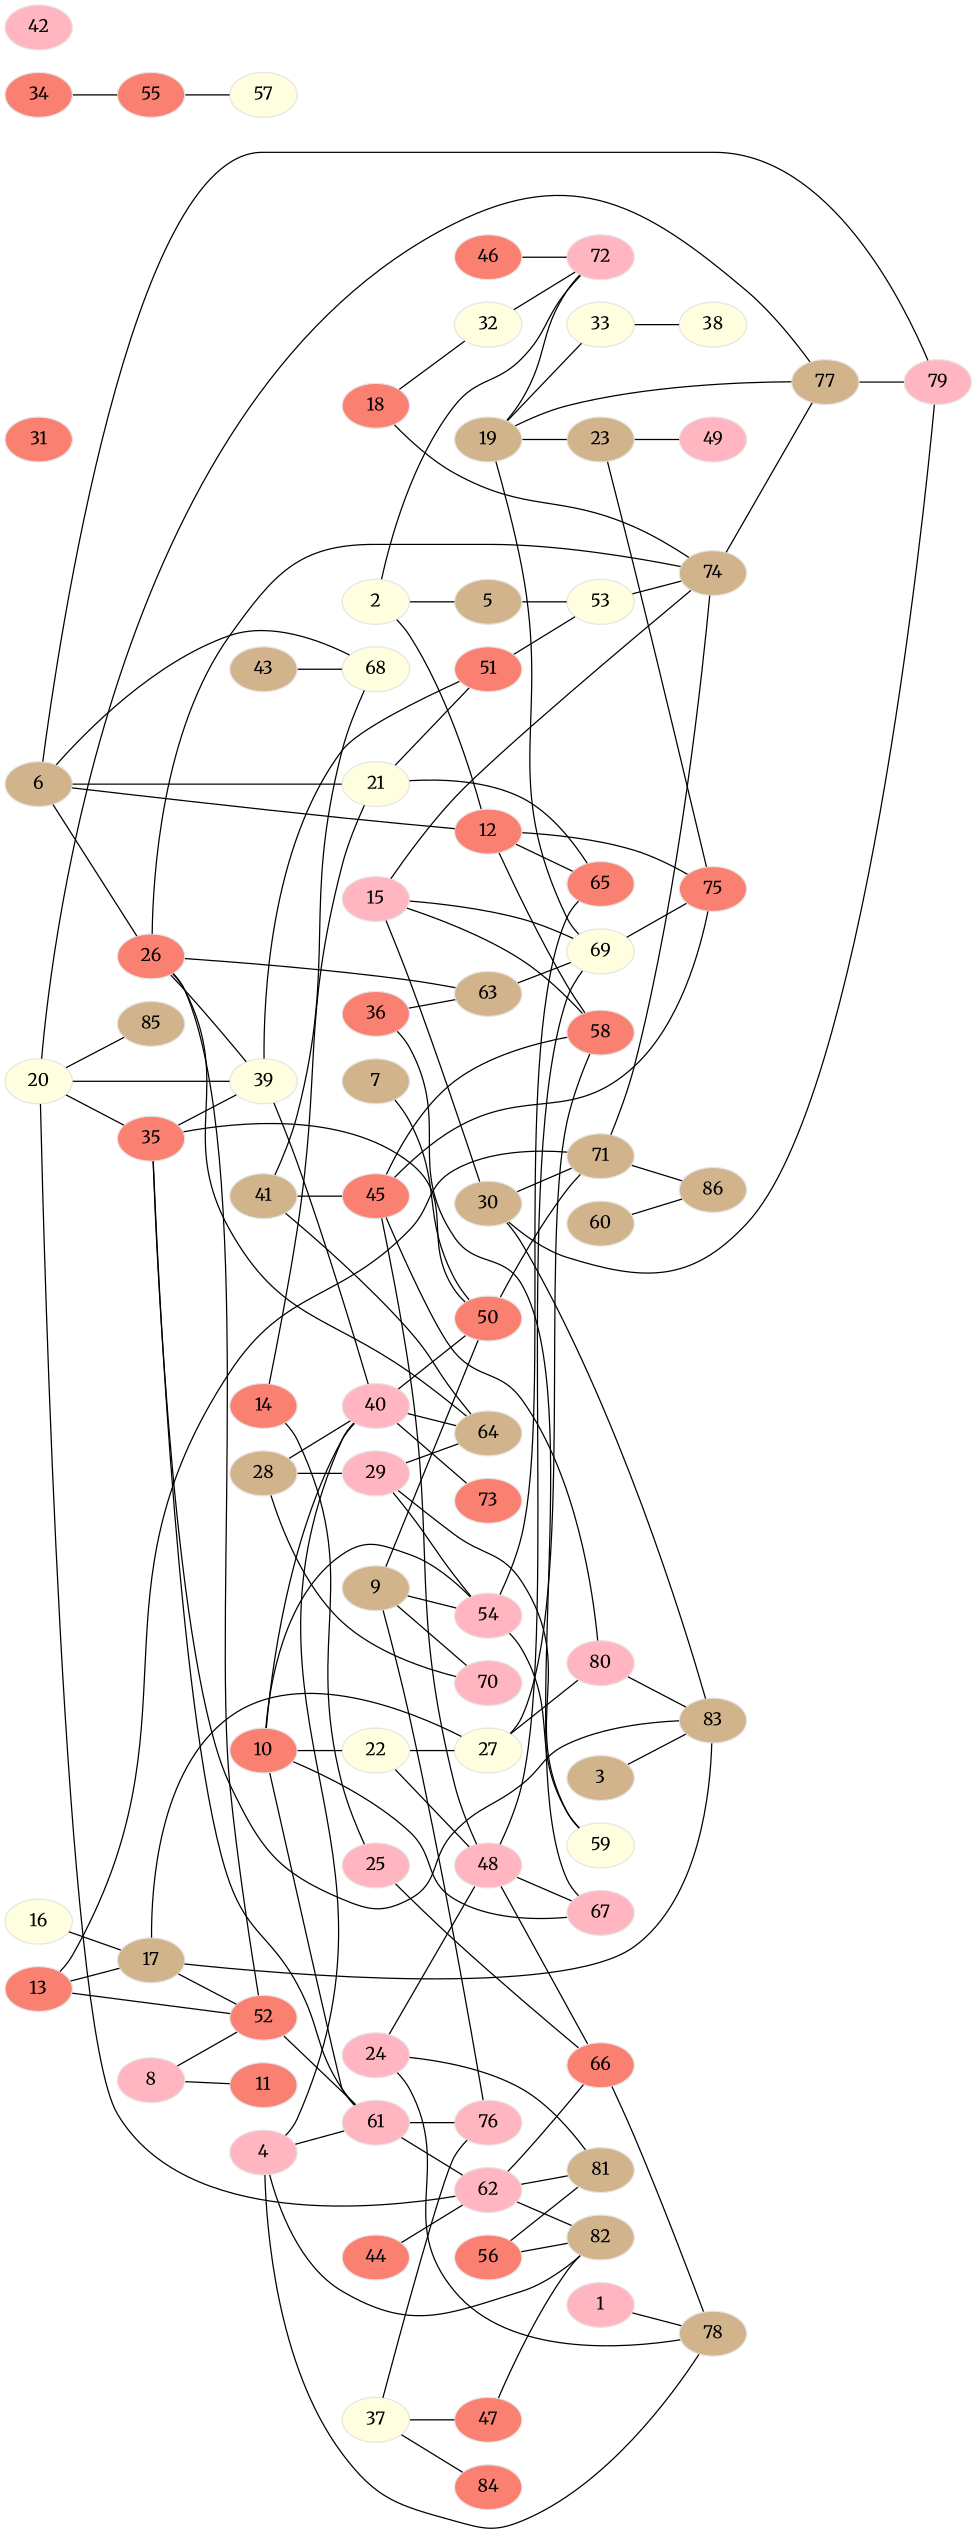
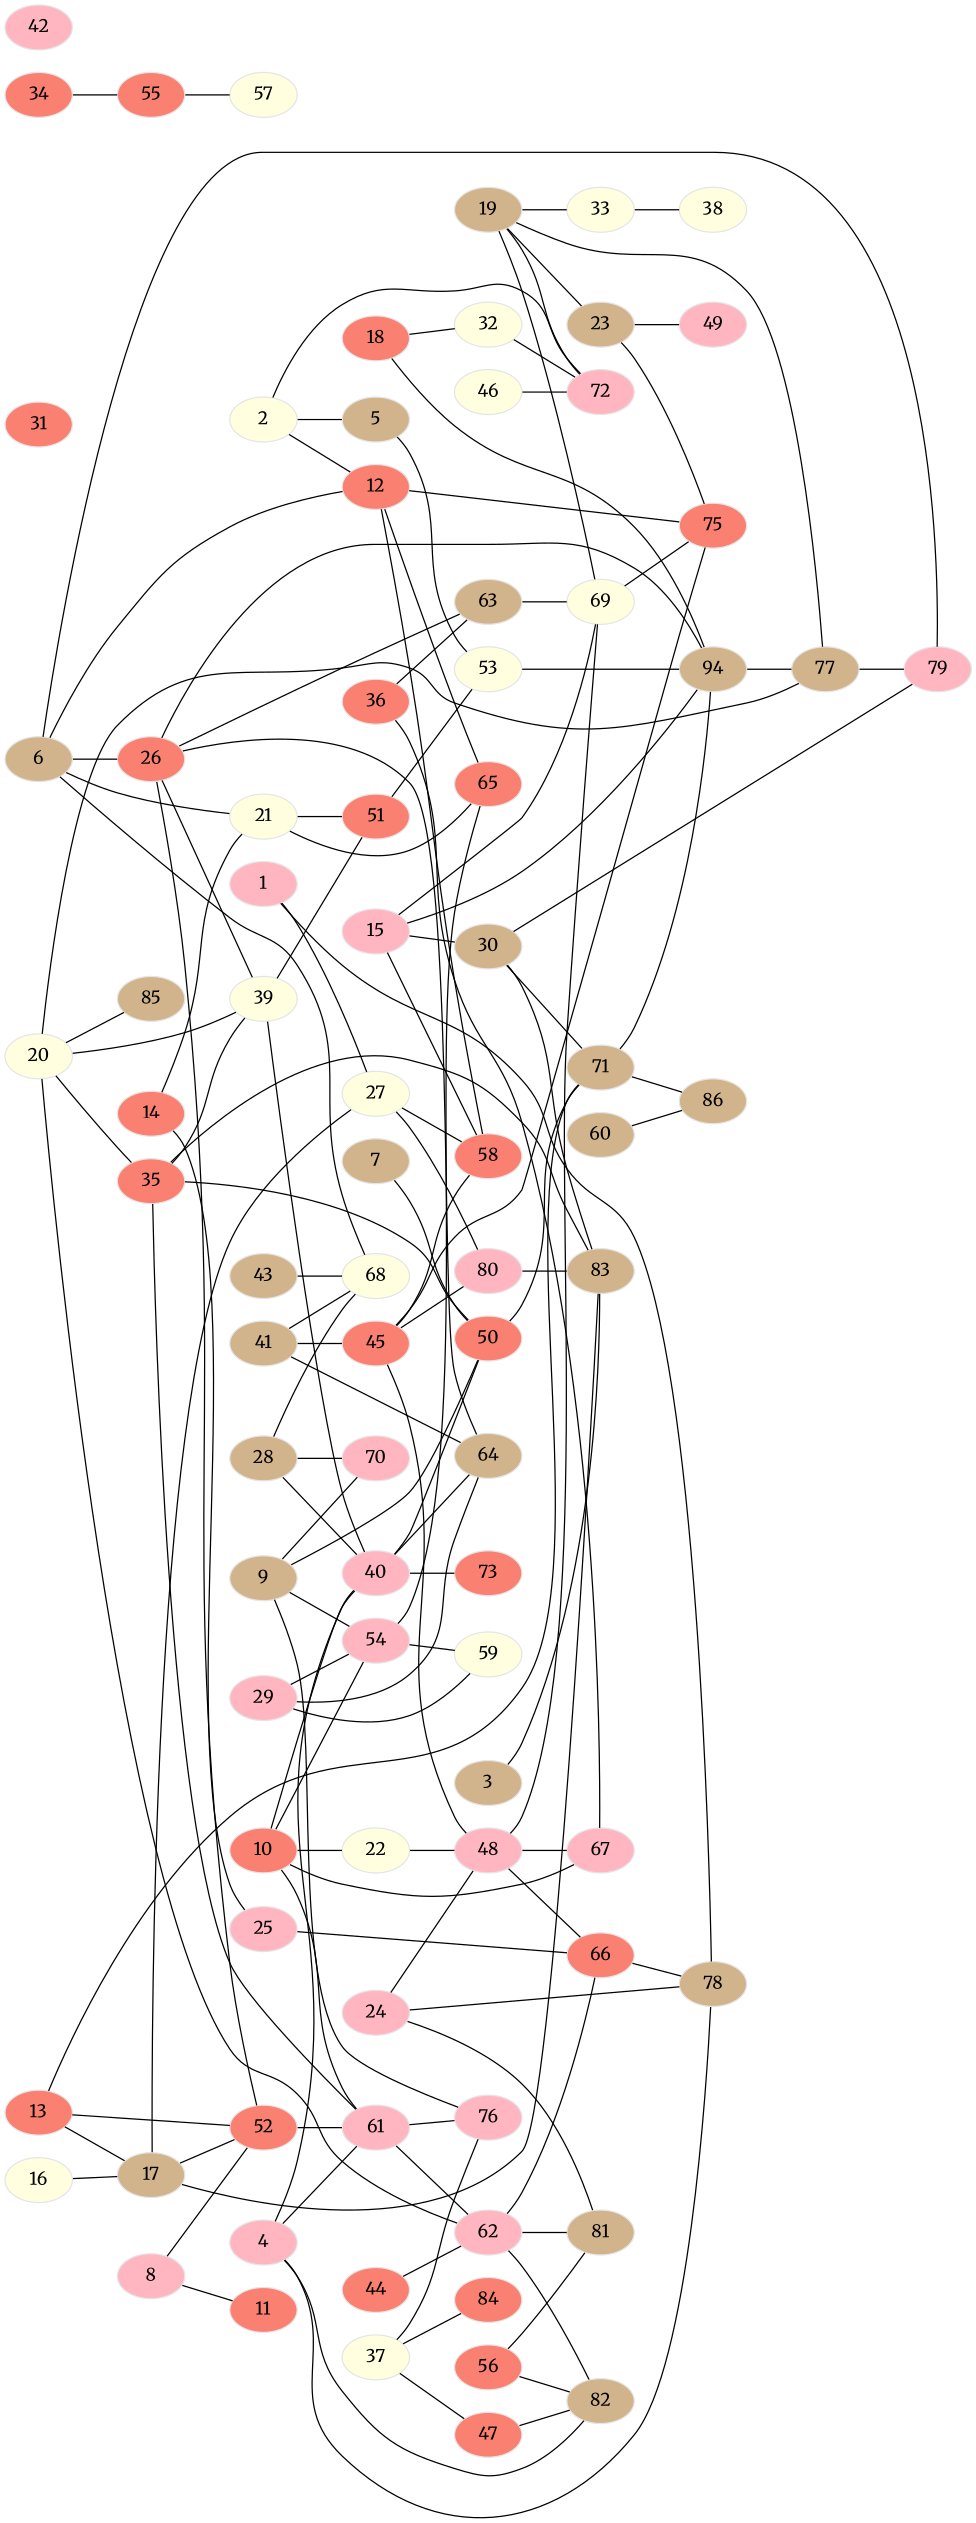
node "46": fillcolor salmon -> lightyellow
node "74": label "74" -> "94"
edge "28" -- "29": now "28" -- "68"
edge "22" -- "27": now "1" -- "27"
